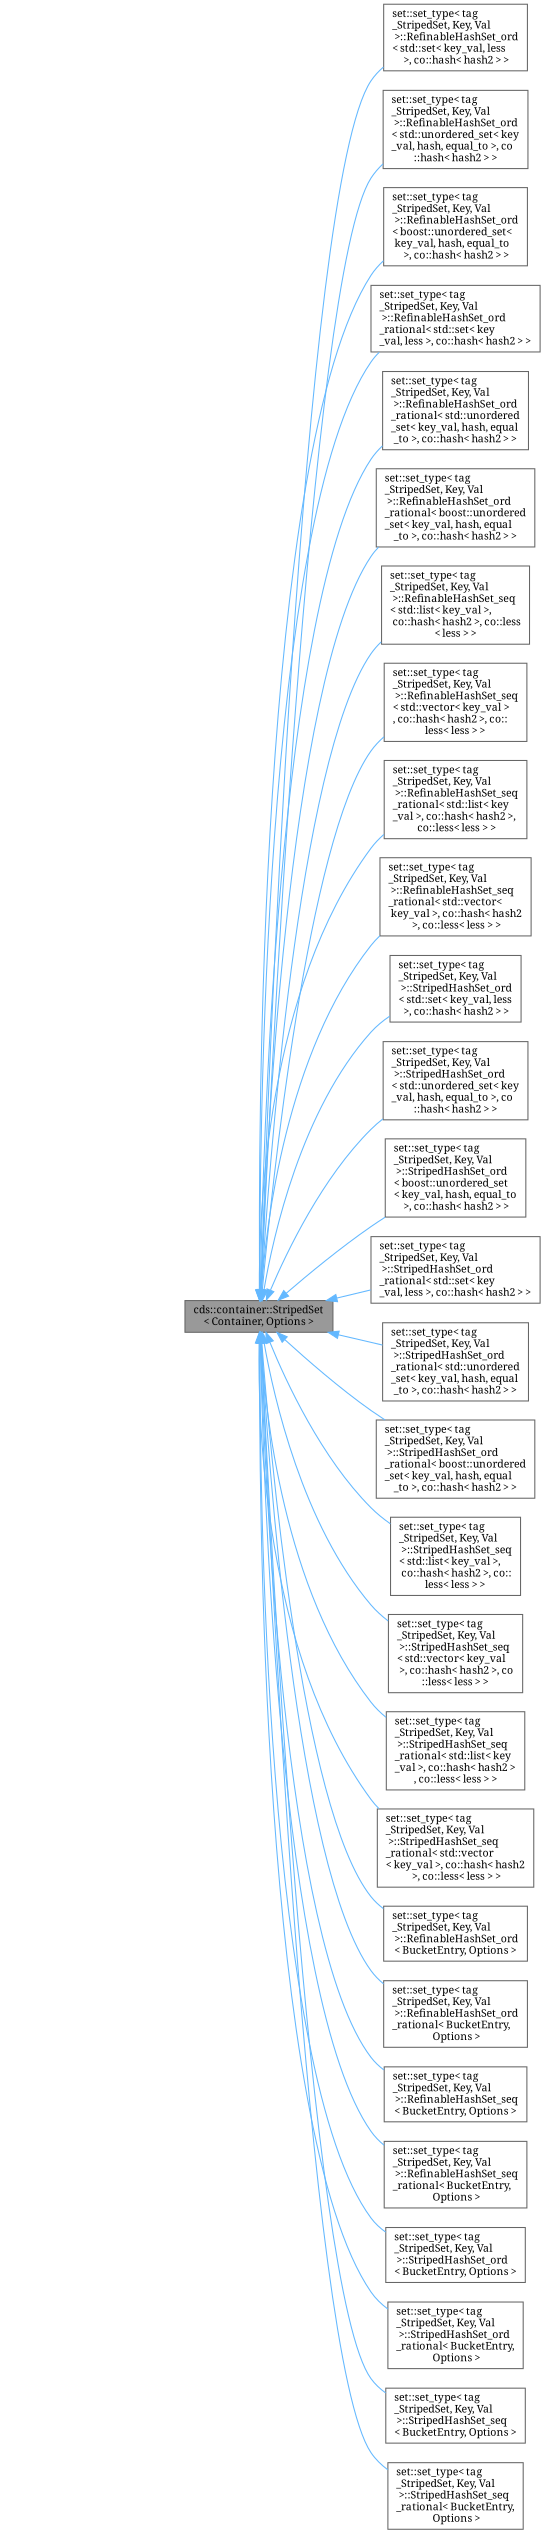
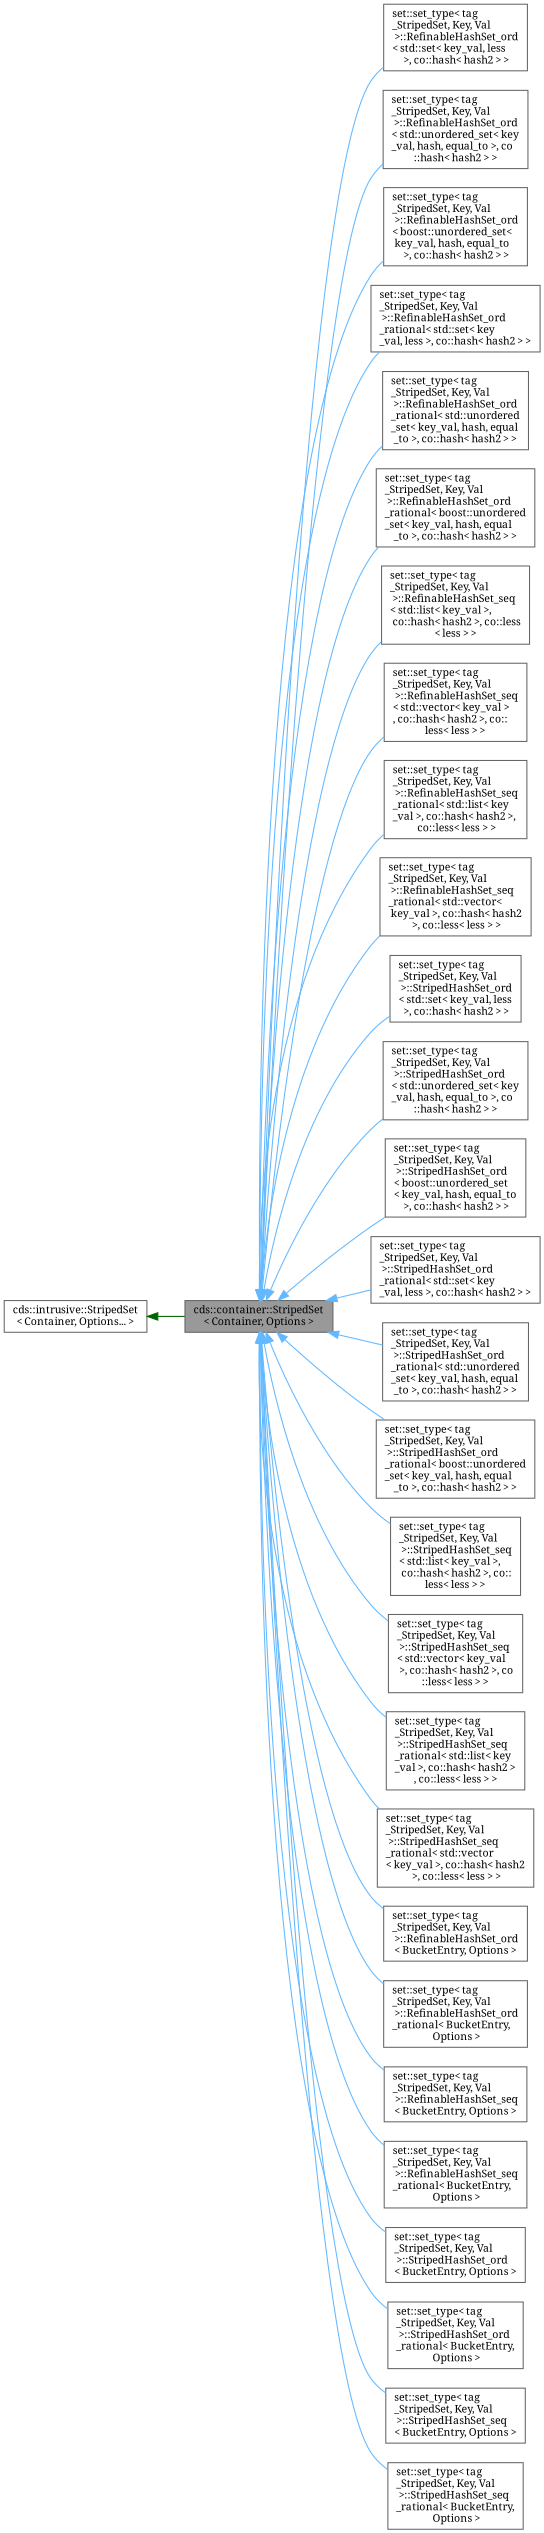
node "cds::intrusive::StripedSet < Container, Options... >": added
